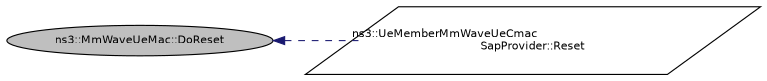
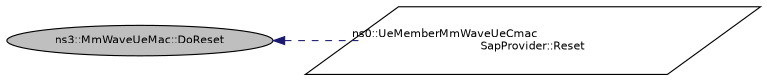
node "ns3::UeMemberMmWaveUeCmac SapProvider::Reset": label "ns3::UeMemberMmWaveUeCmac SapProvider::Reset" -> "ns0::UeMemberMmWaveUeCmac SapProvider::Reset"
